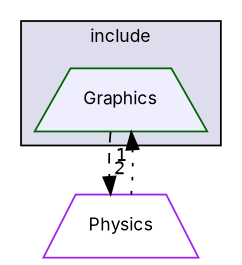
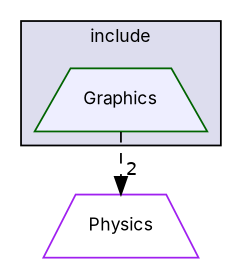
edge "Physics" -> "Graphics": removed
